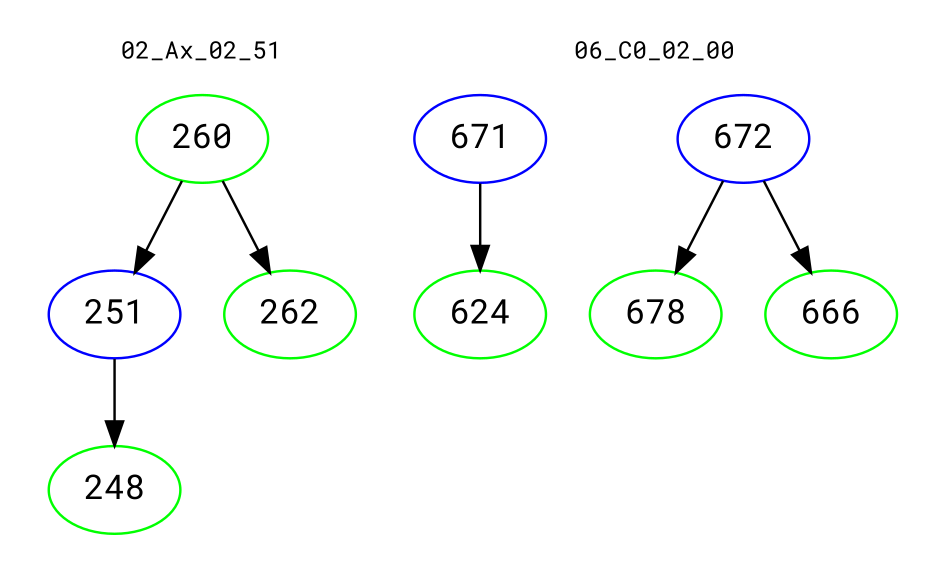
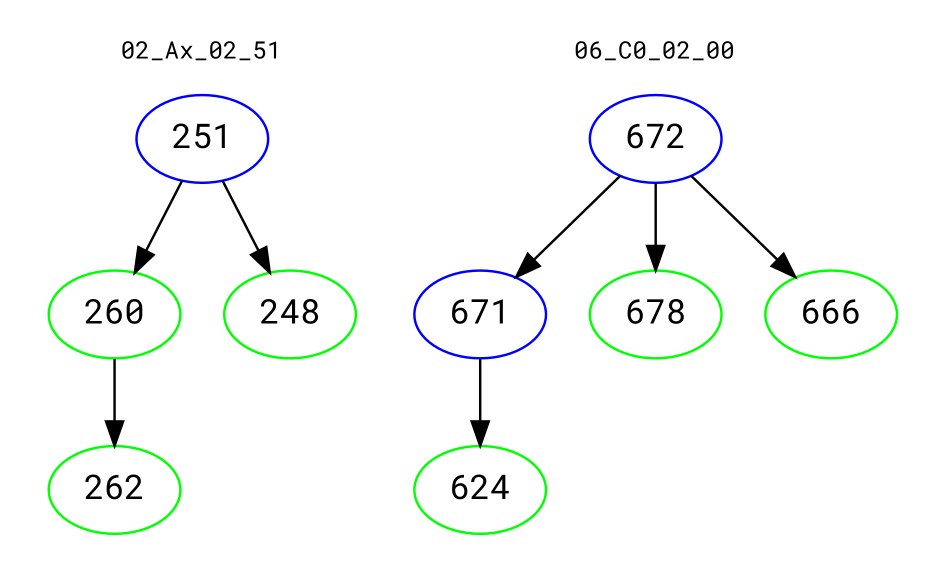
edge "260" -> "251": reversed
edge "672" -> "671": added
